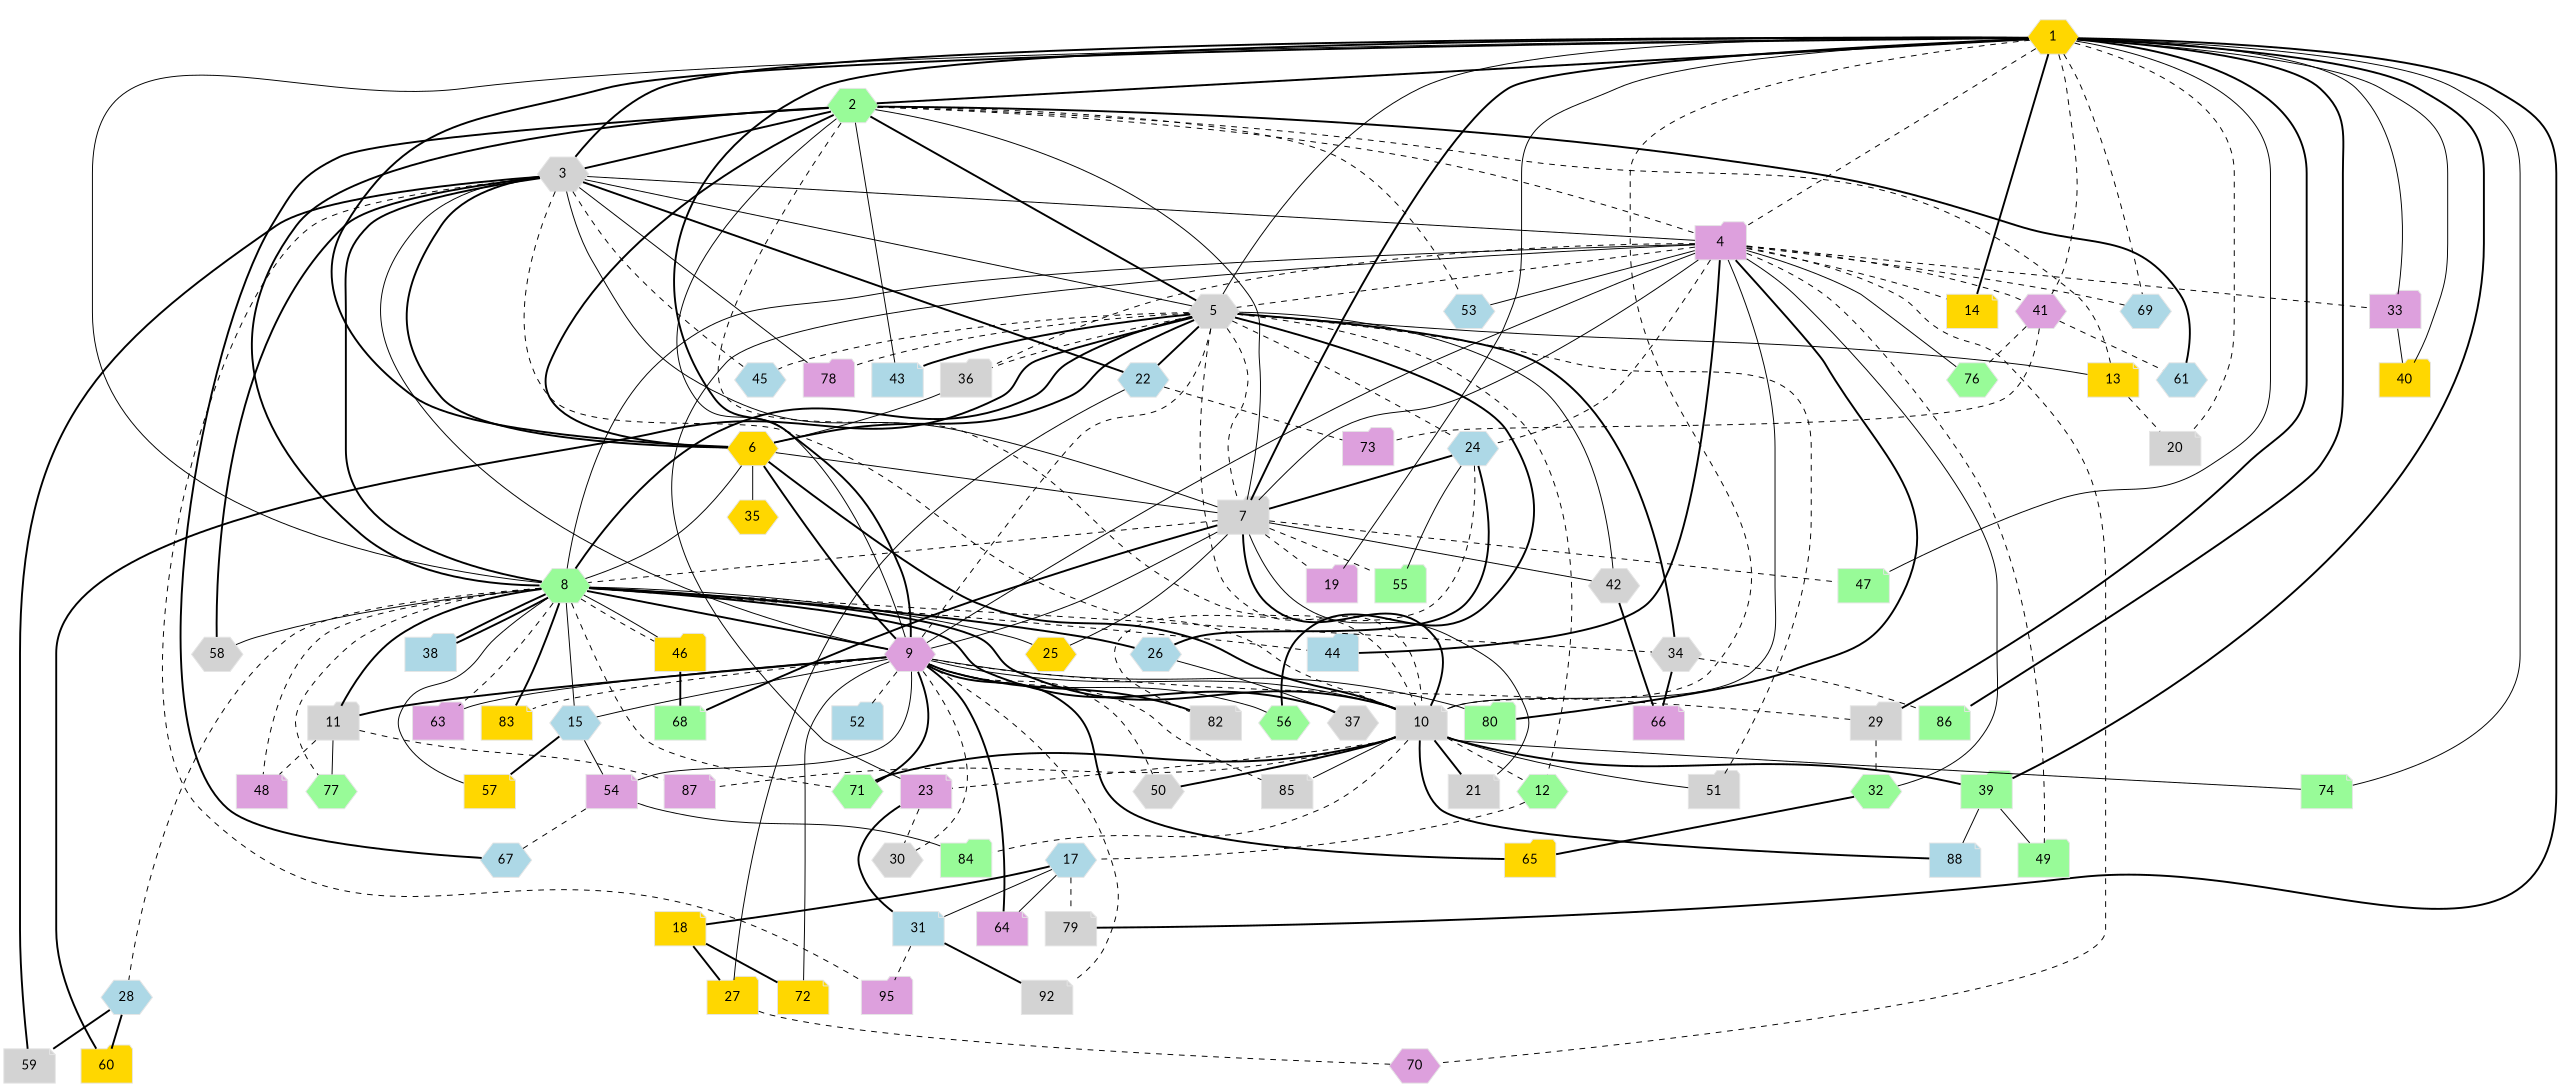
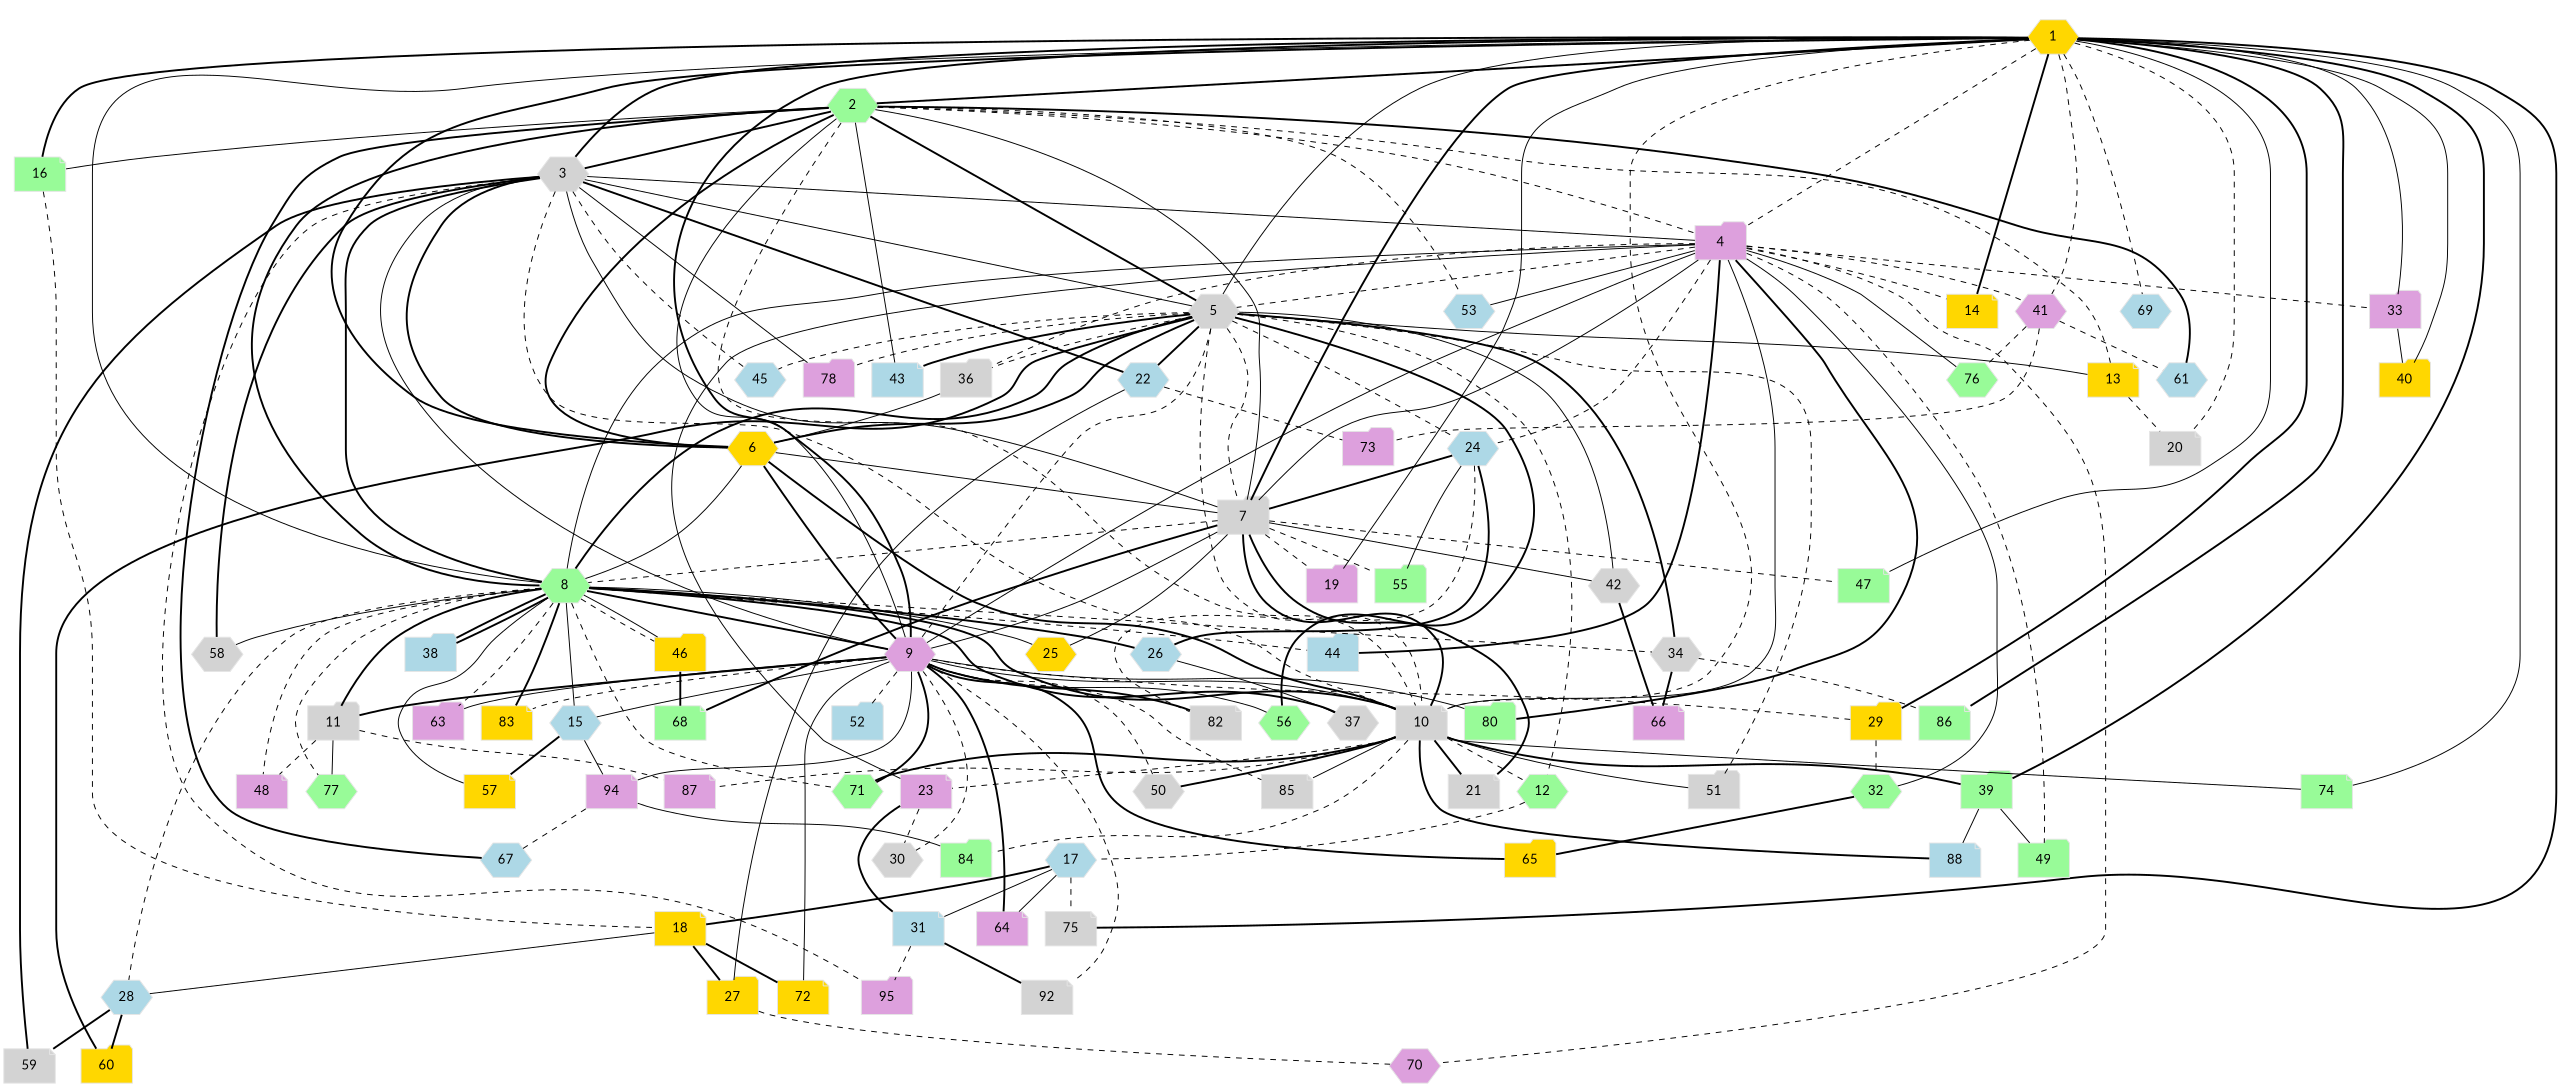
node "16": added
edge "4" -- "69": removed
node "35": removed
edge "7" -- "21": style solid -> bold
node "29": fillcolor lightgrey -> gold
node "54": label "54" -> "94"
node "79": label "79" -> "75"
edge "18" -- "28": added
